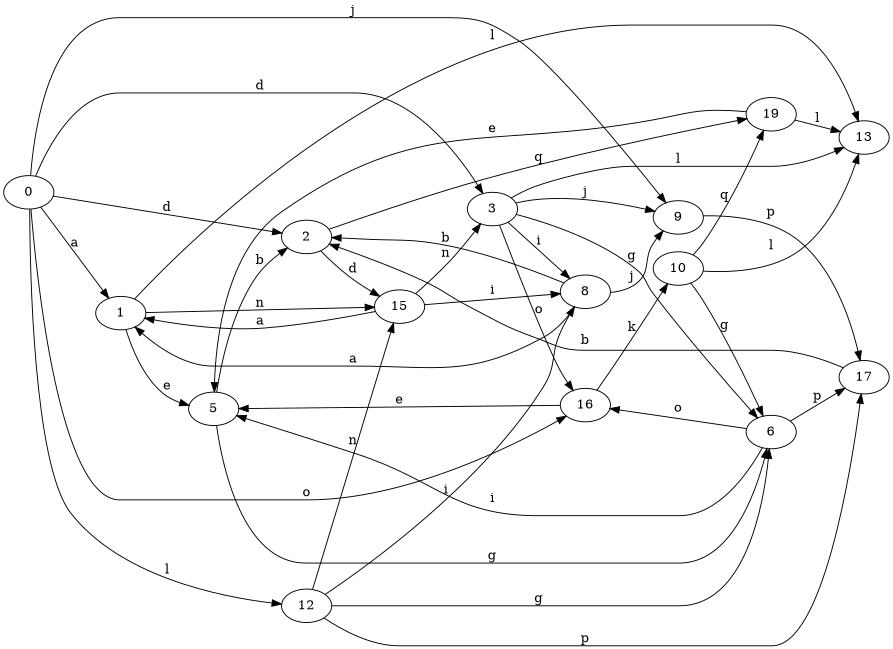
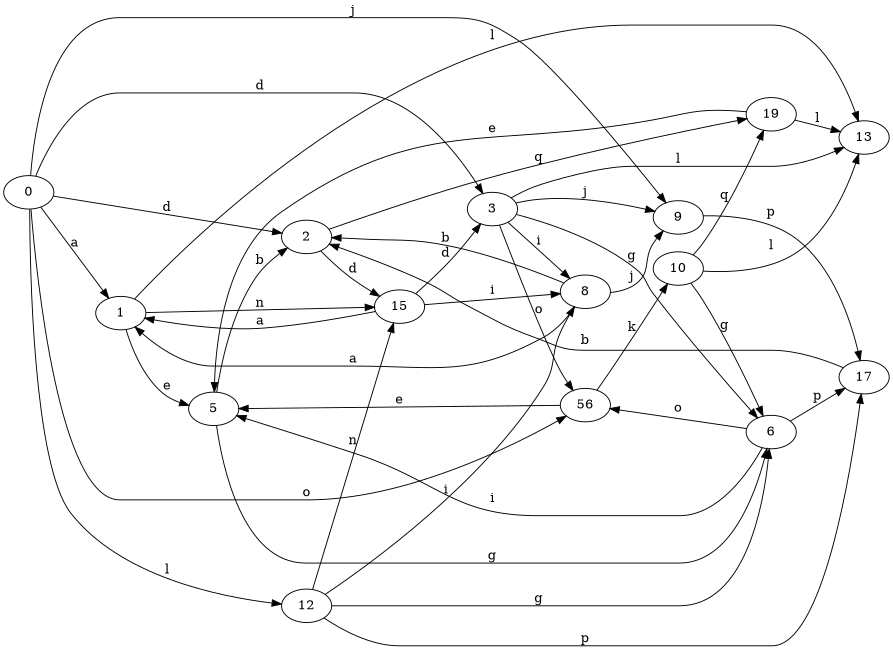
edge "15" -> "3": label "n" -> "d"
node "16": label "16" -> "56"
